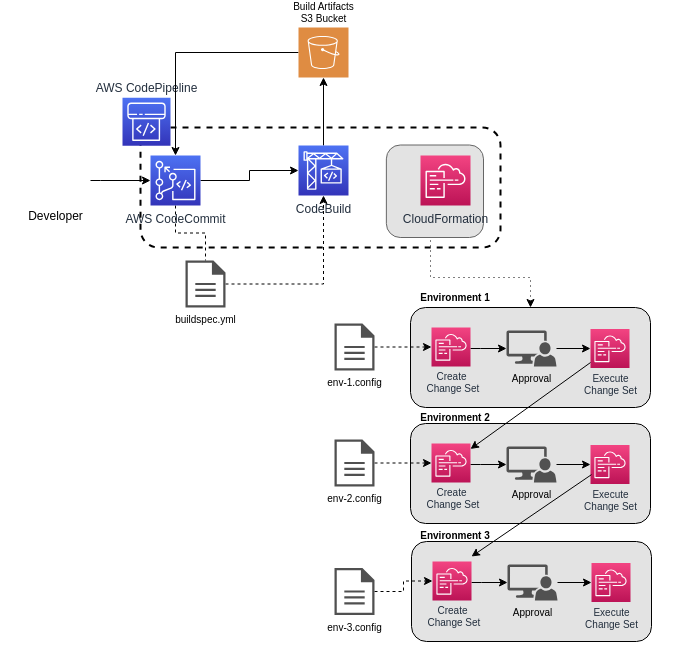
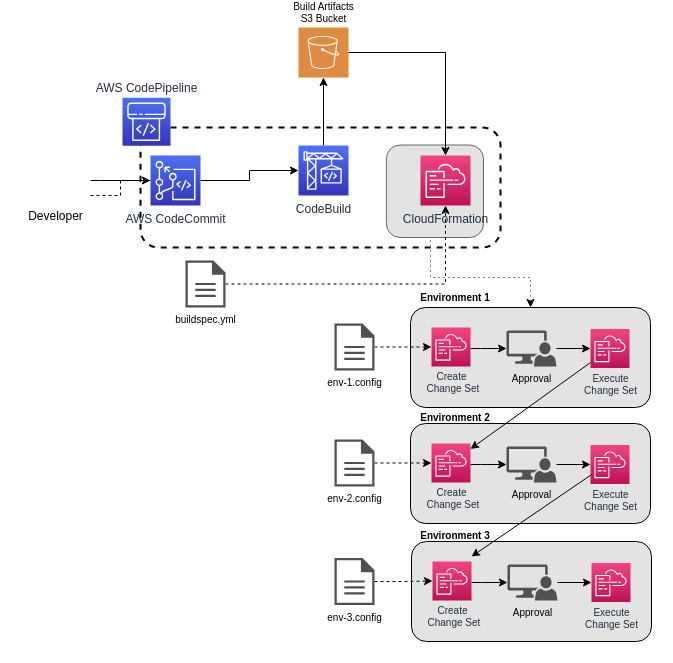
edge "Build Artifacts S3 Bucket" -> "AWS CodeCommit": now "Build Artifacts S3 Bucket" -> "CloudFormation"
edge "AWS CodeCommit" -- "buildspec.yml": now "AWS CodeCommit" -- "Developer"
edge "buildspec.yml" -> "CodeBuild": now "buildspec.yml" -> "CloudFormation"
node "env-3.config": moved (355, 592) -> (355, 582)
